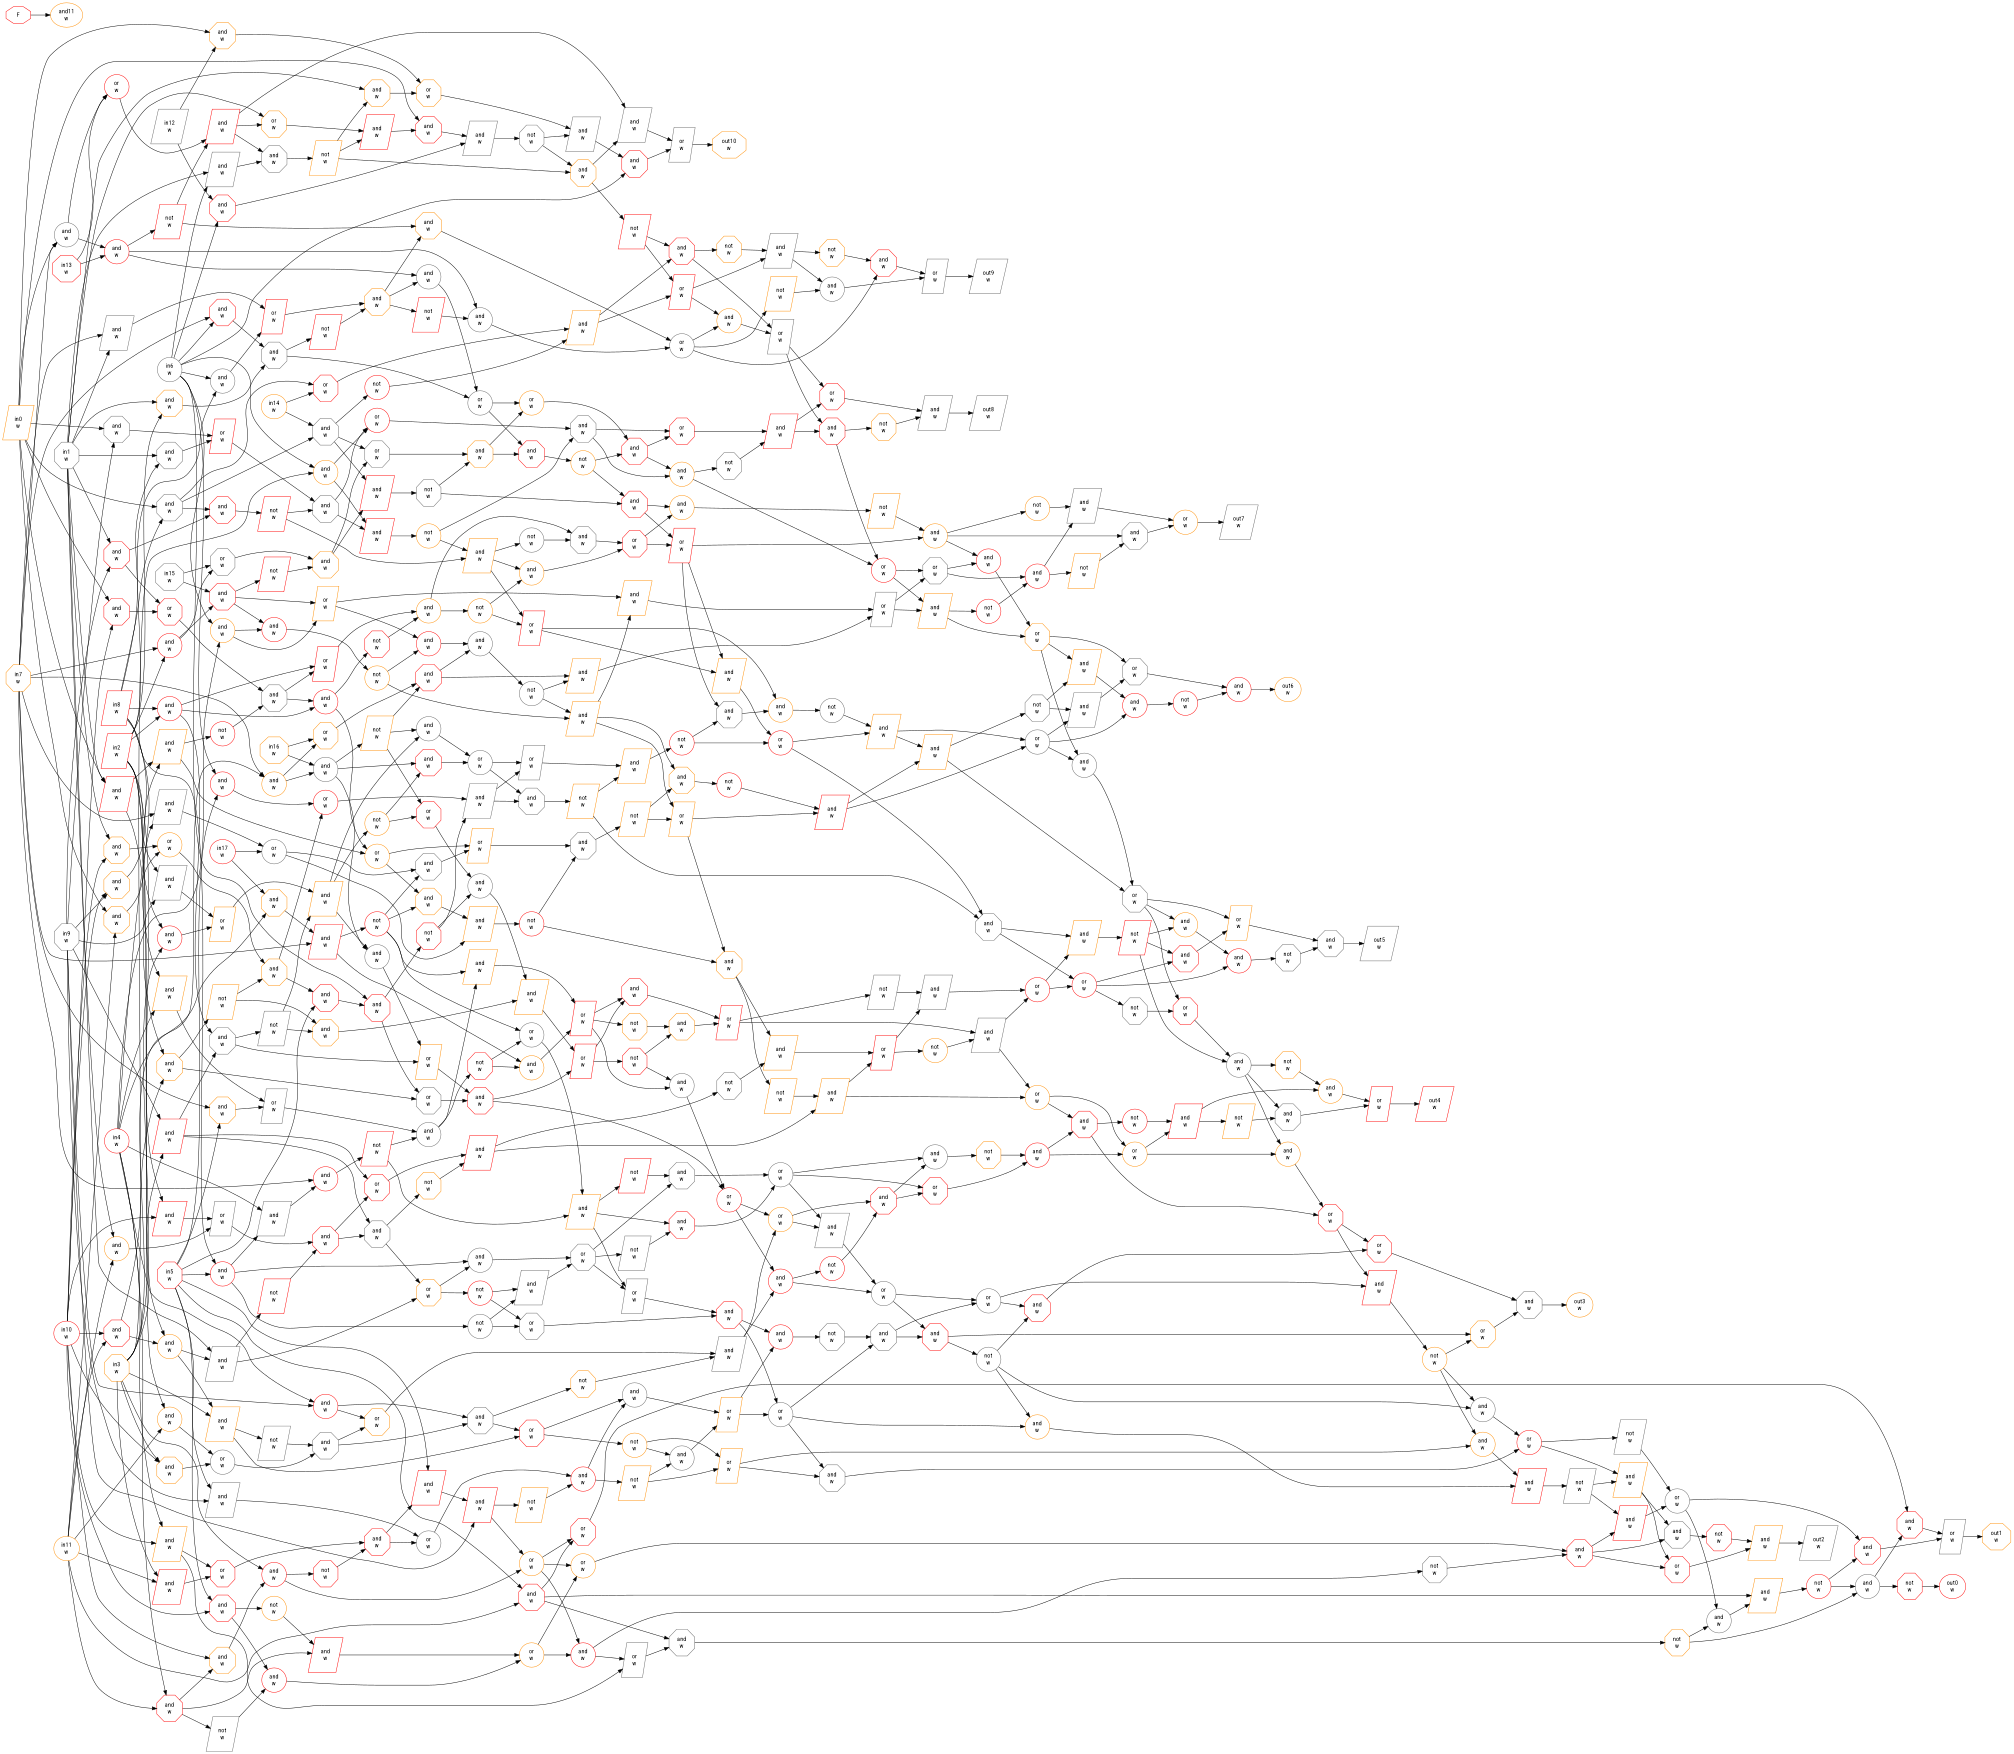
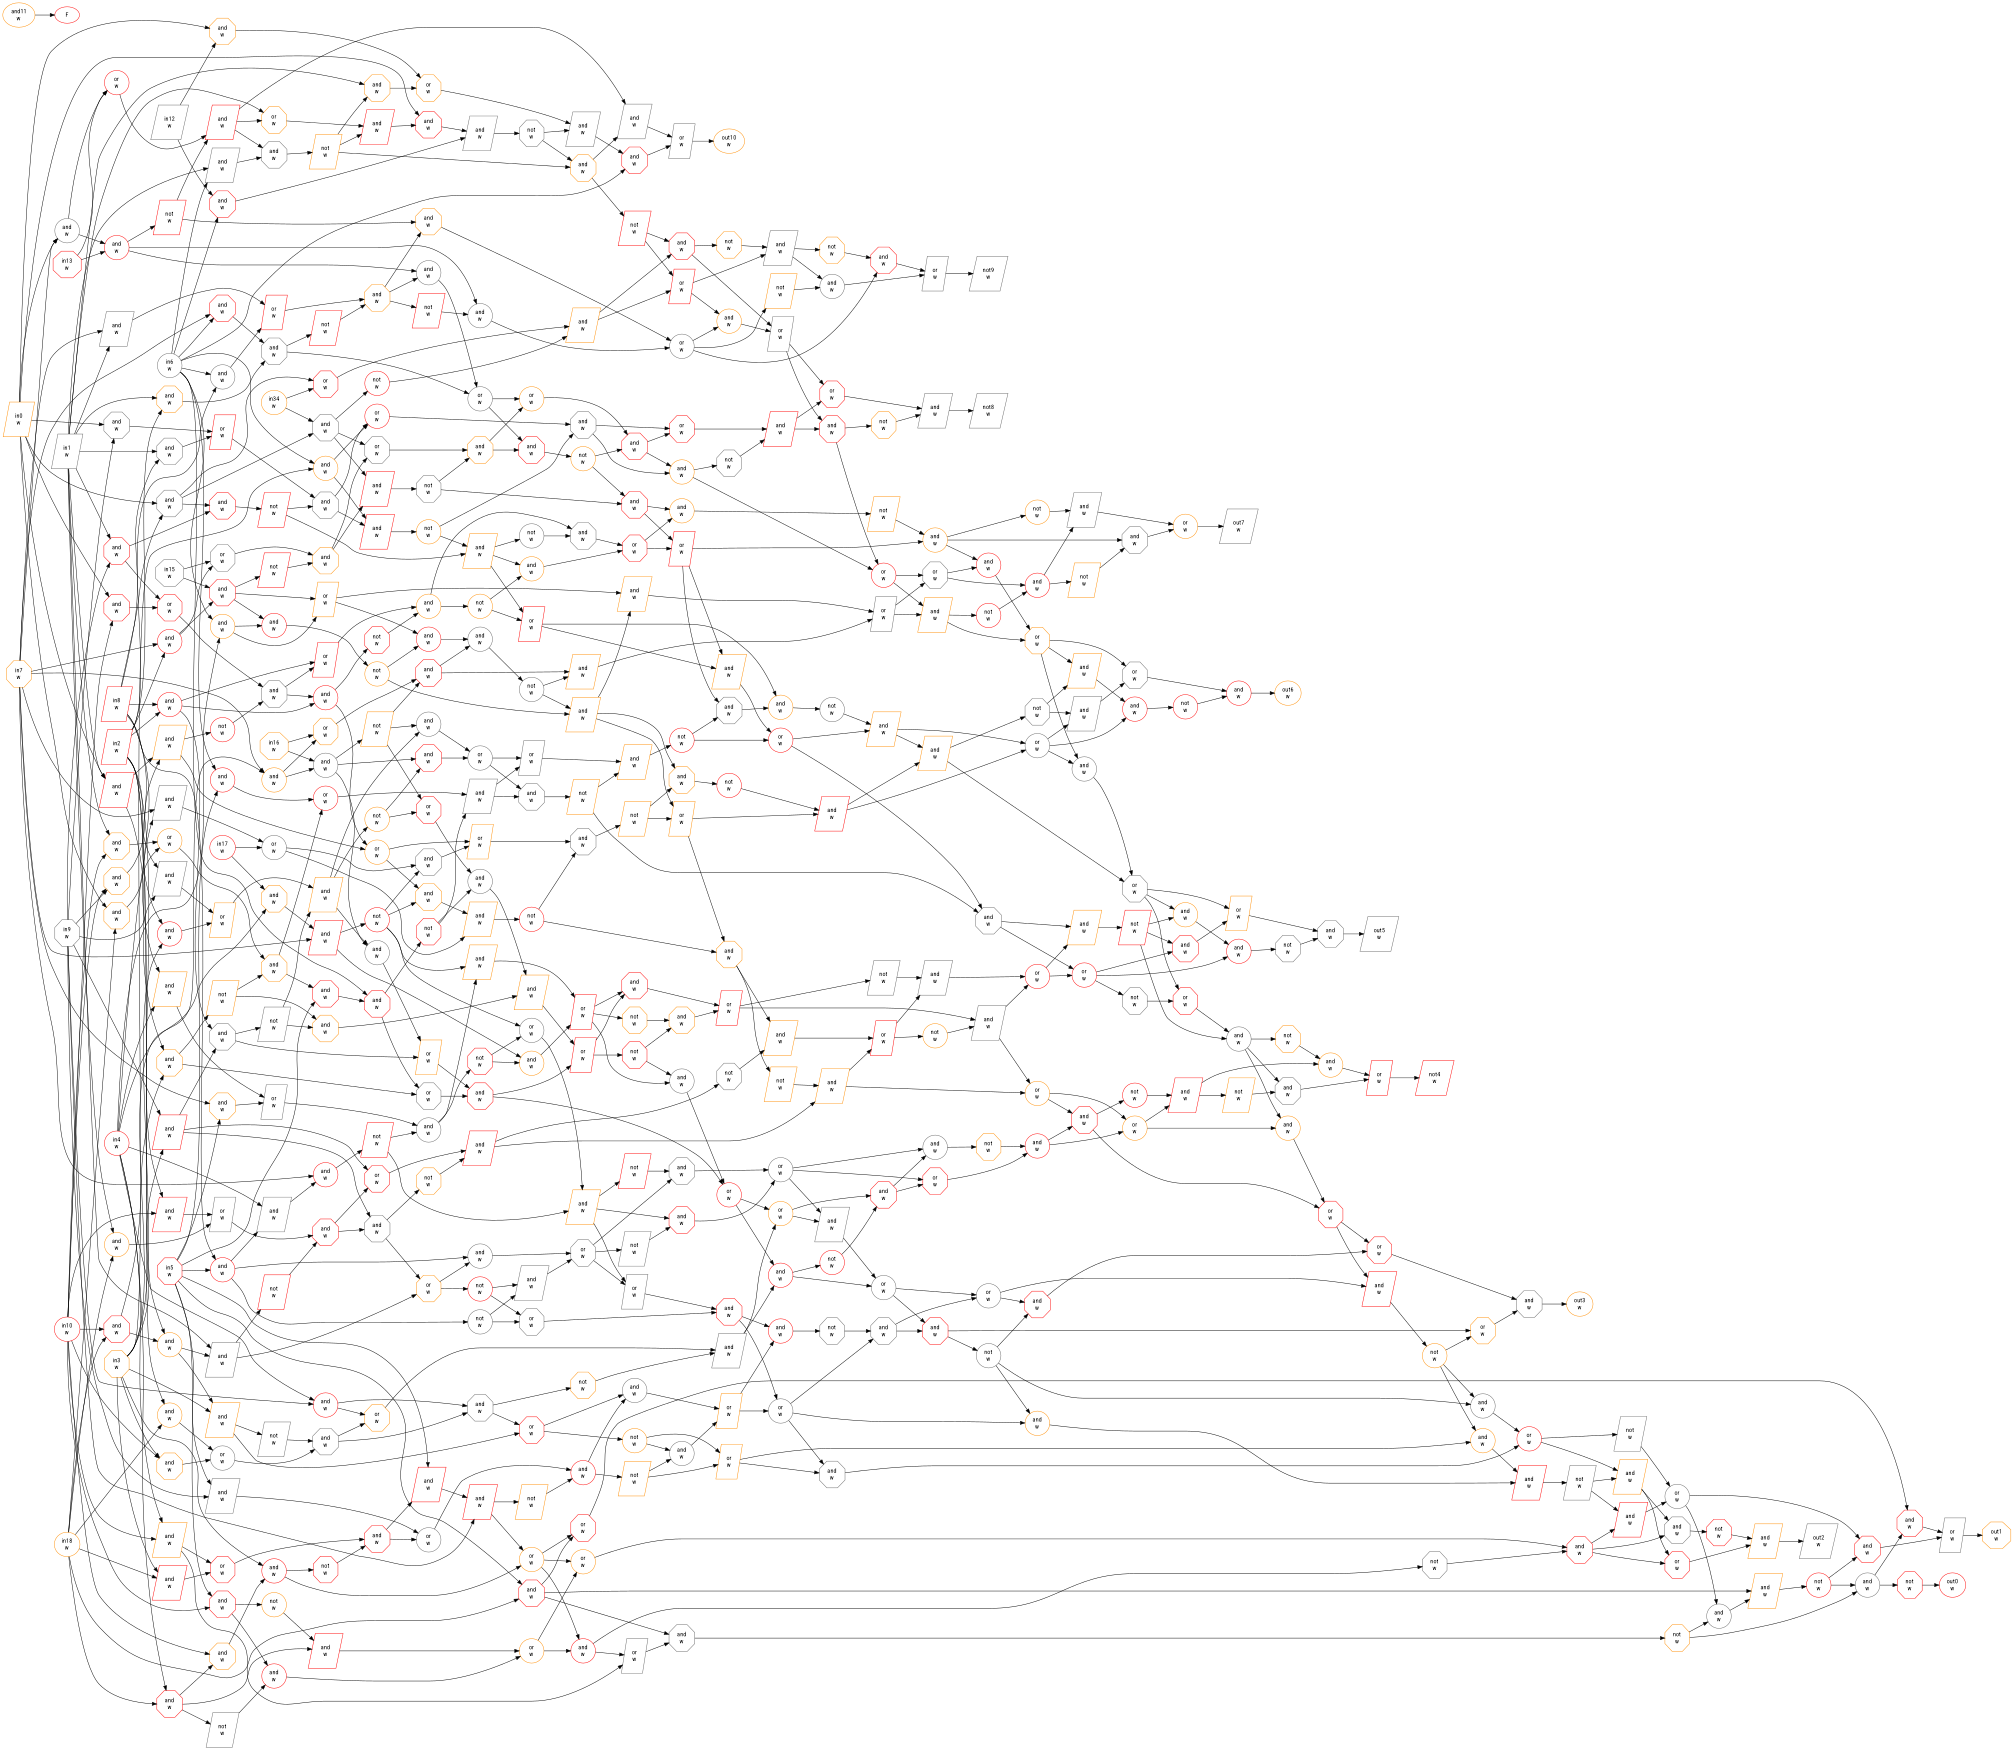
node "F": shape octagon -> ellipse
edge "F" -> "and11 w": reversed
node "out10 w": shape octagon -> ellipse
node "out9 w": label "out9 w" -> "not9 w"
node "in14 w": label "in14 w" -> "in34 w"
node "out8 w": label "out8 w" -> "not8 w"
node "in1 w": shape octagon -> parallelogram
node "out4 w": label "out4 w" -> "not4 w"
node "in11 w": label "in11 w" -> "in18 w"
